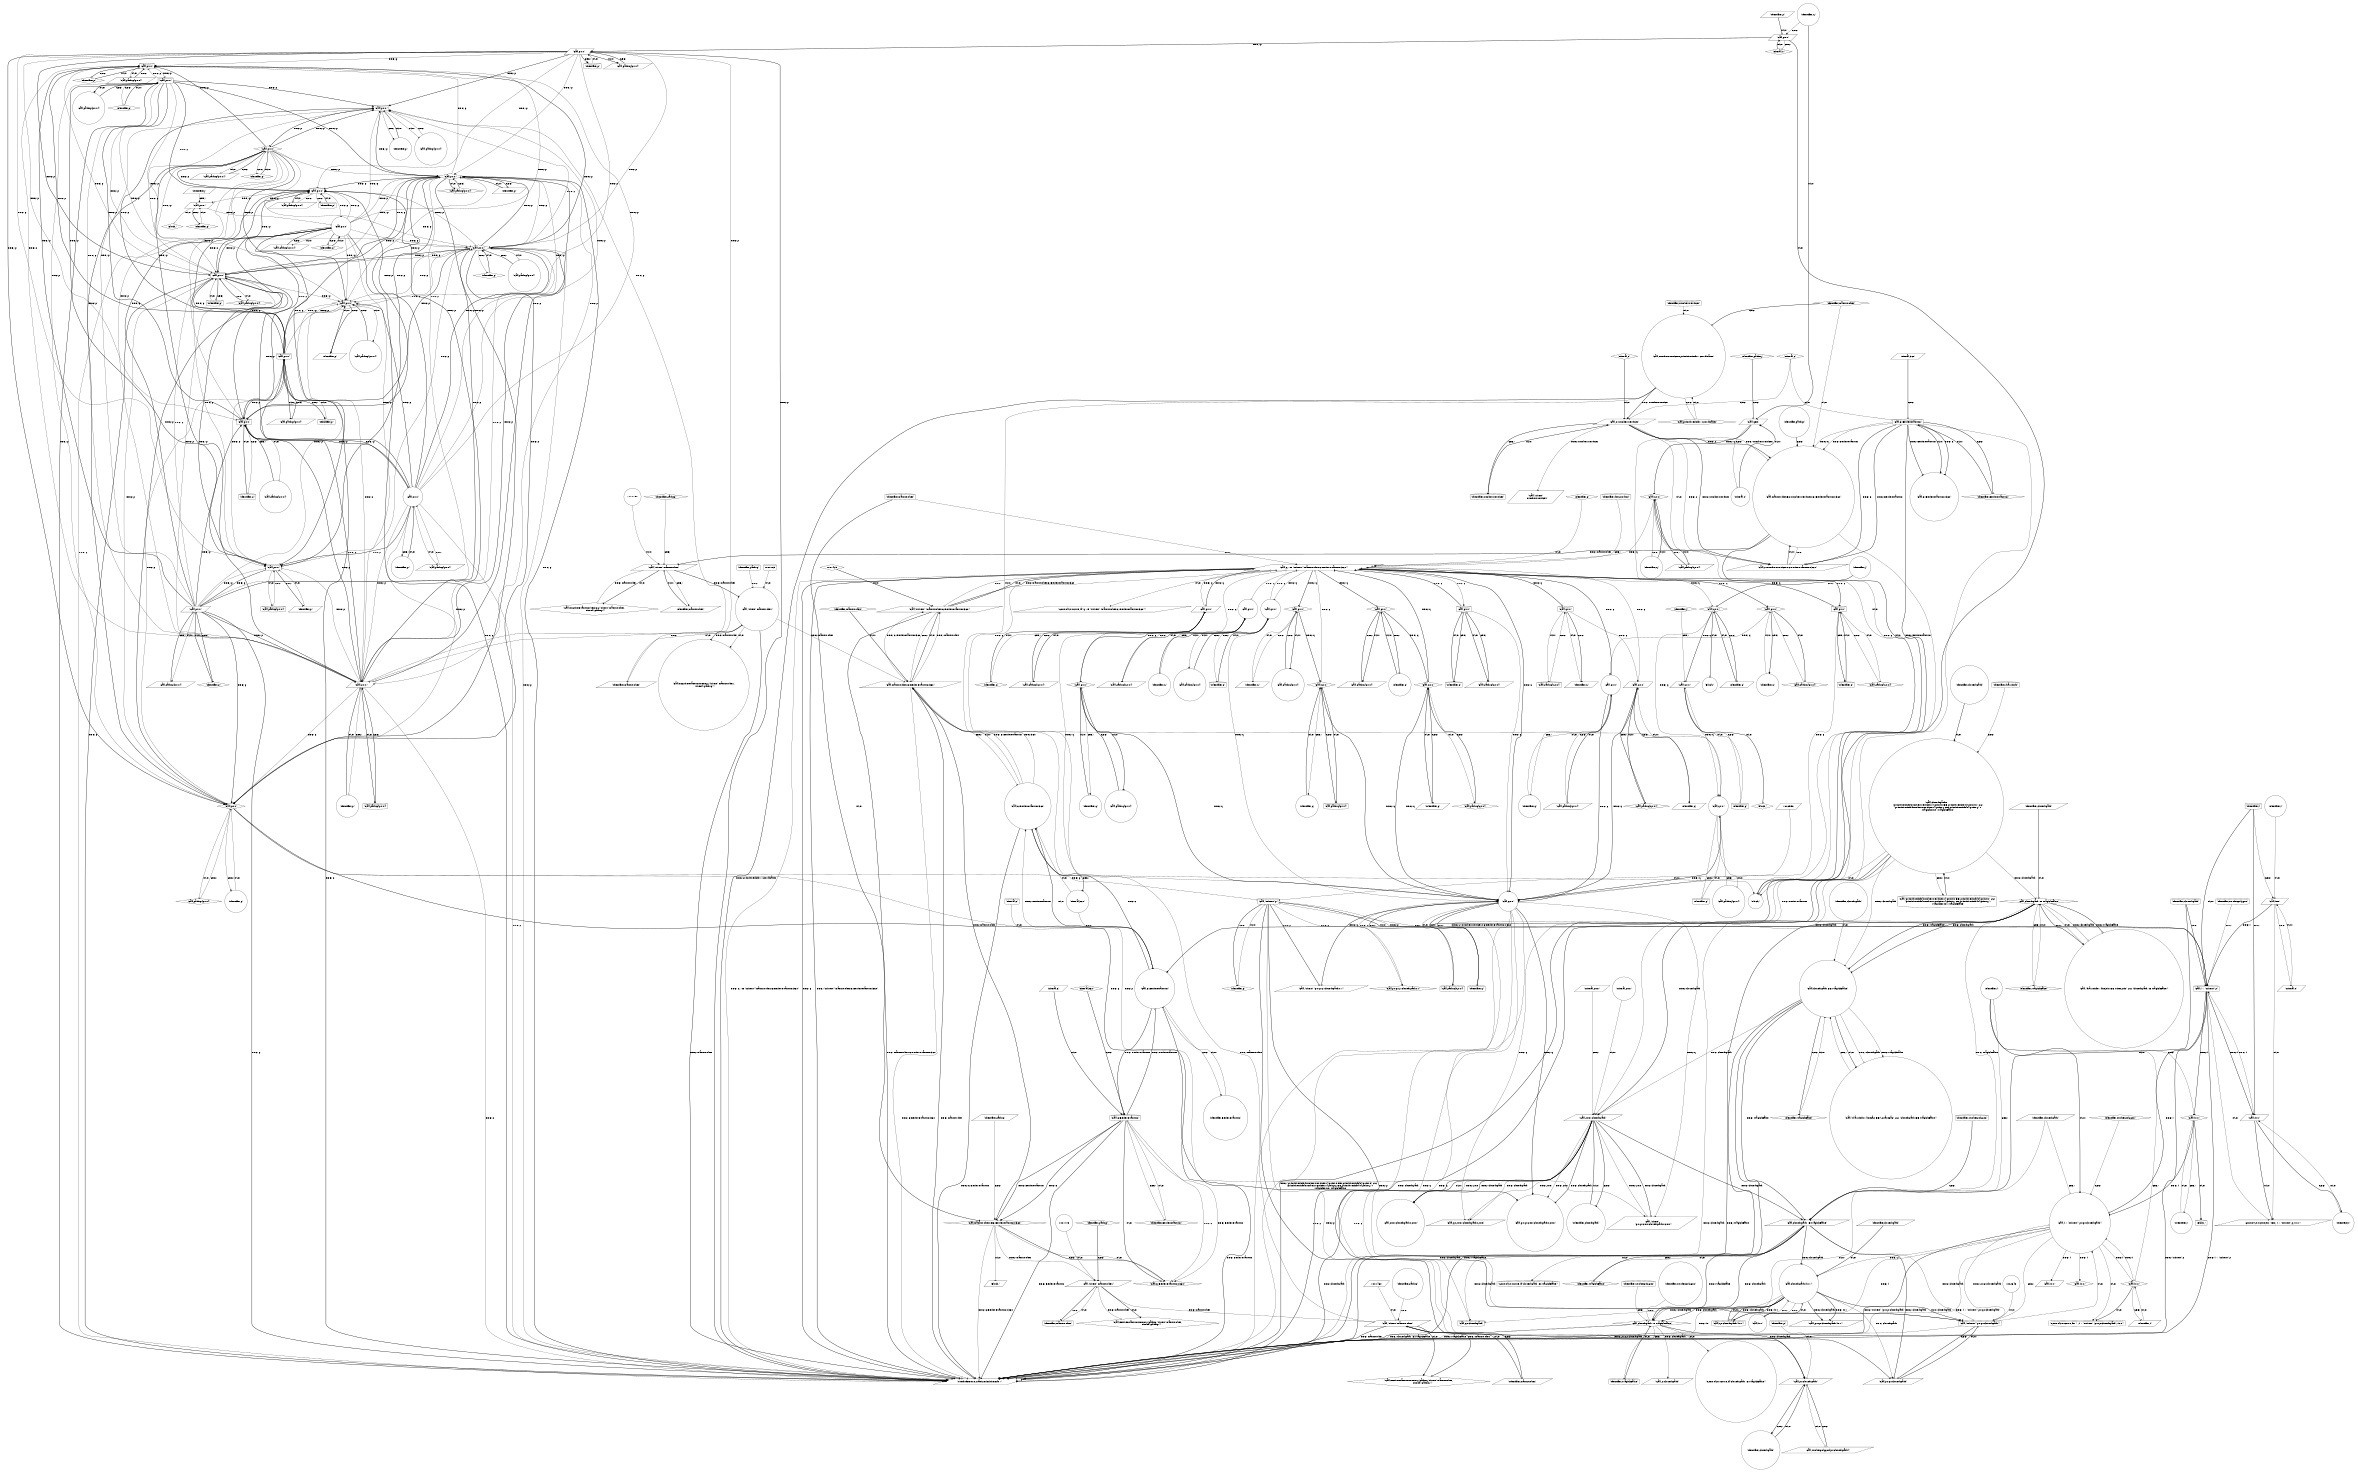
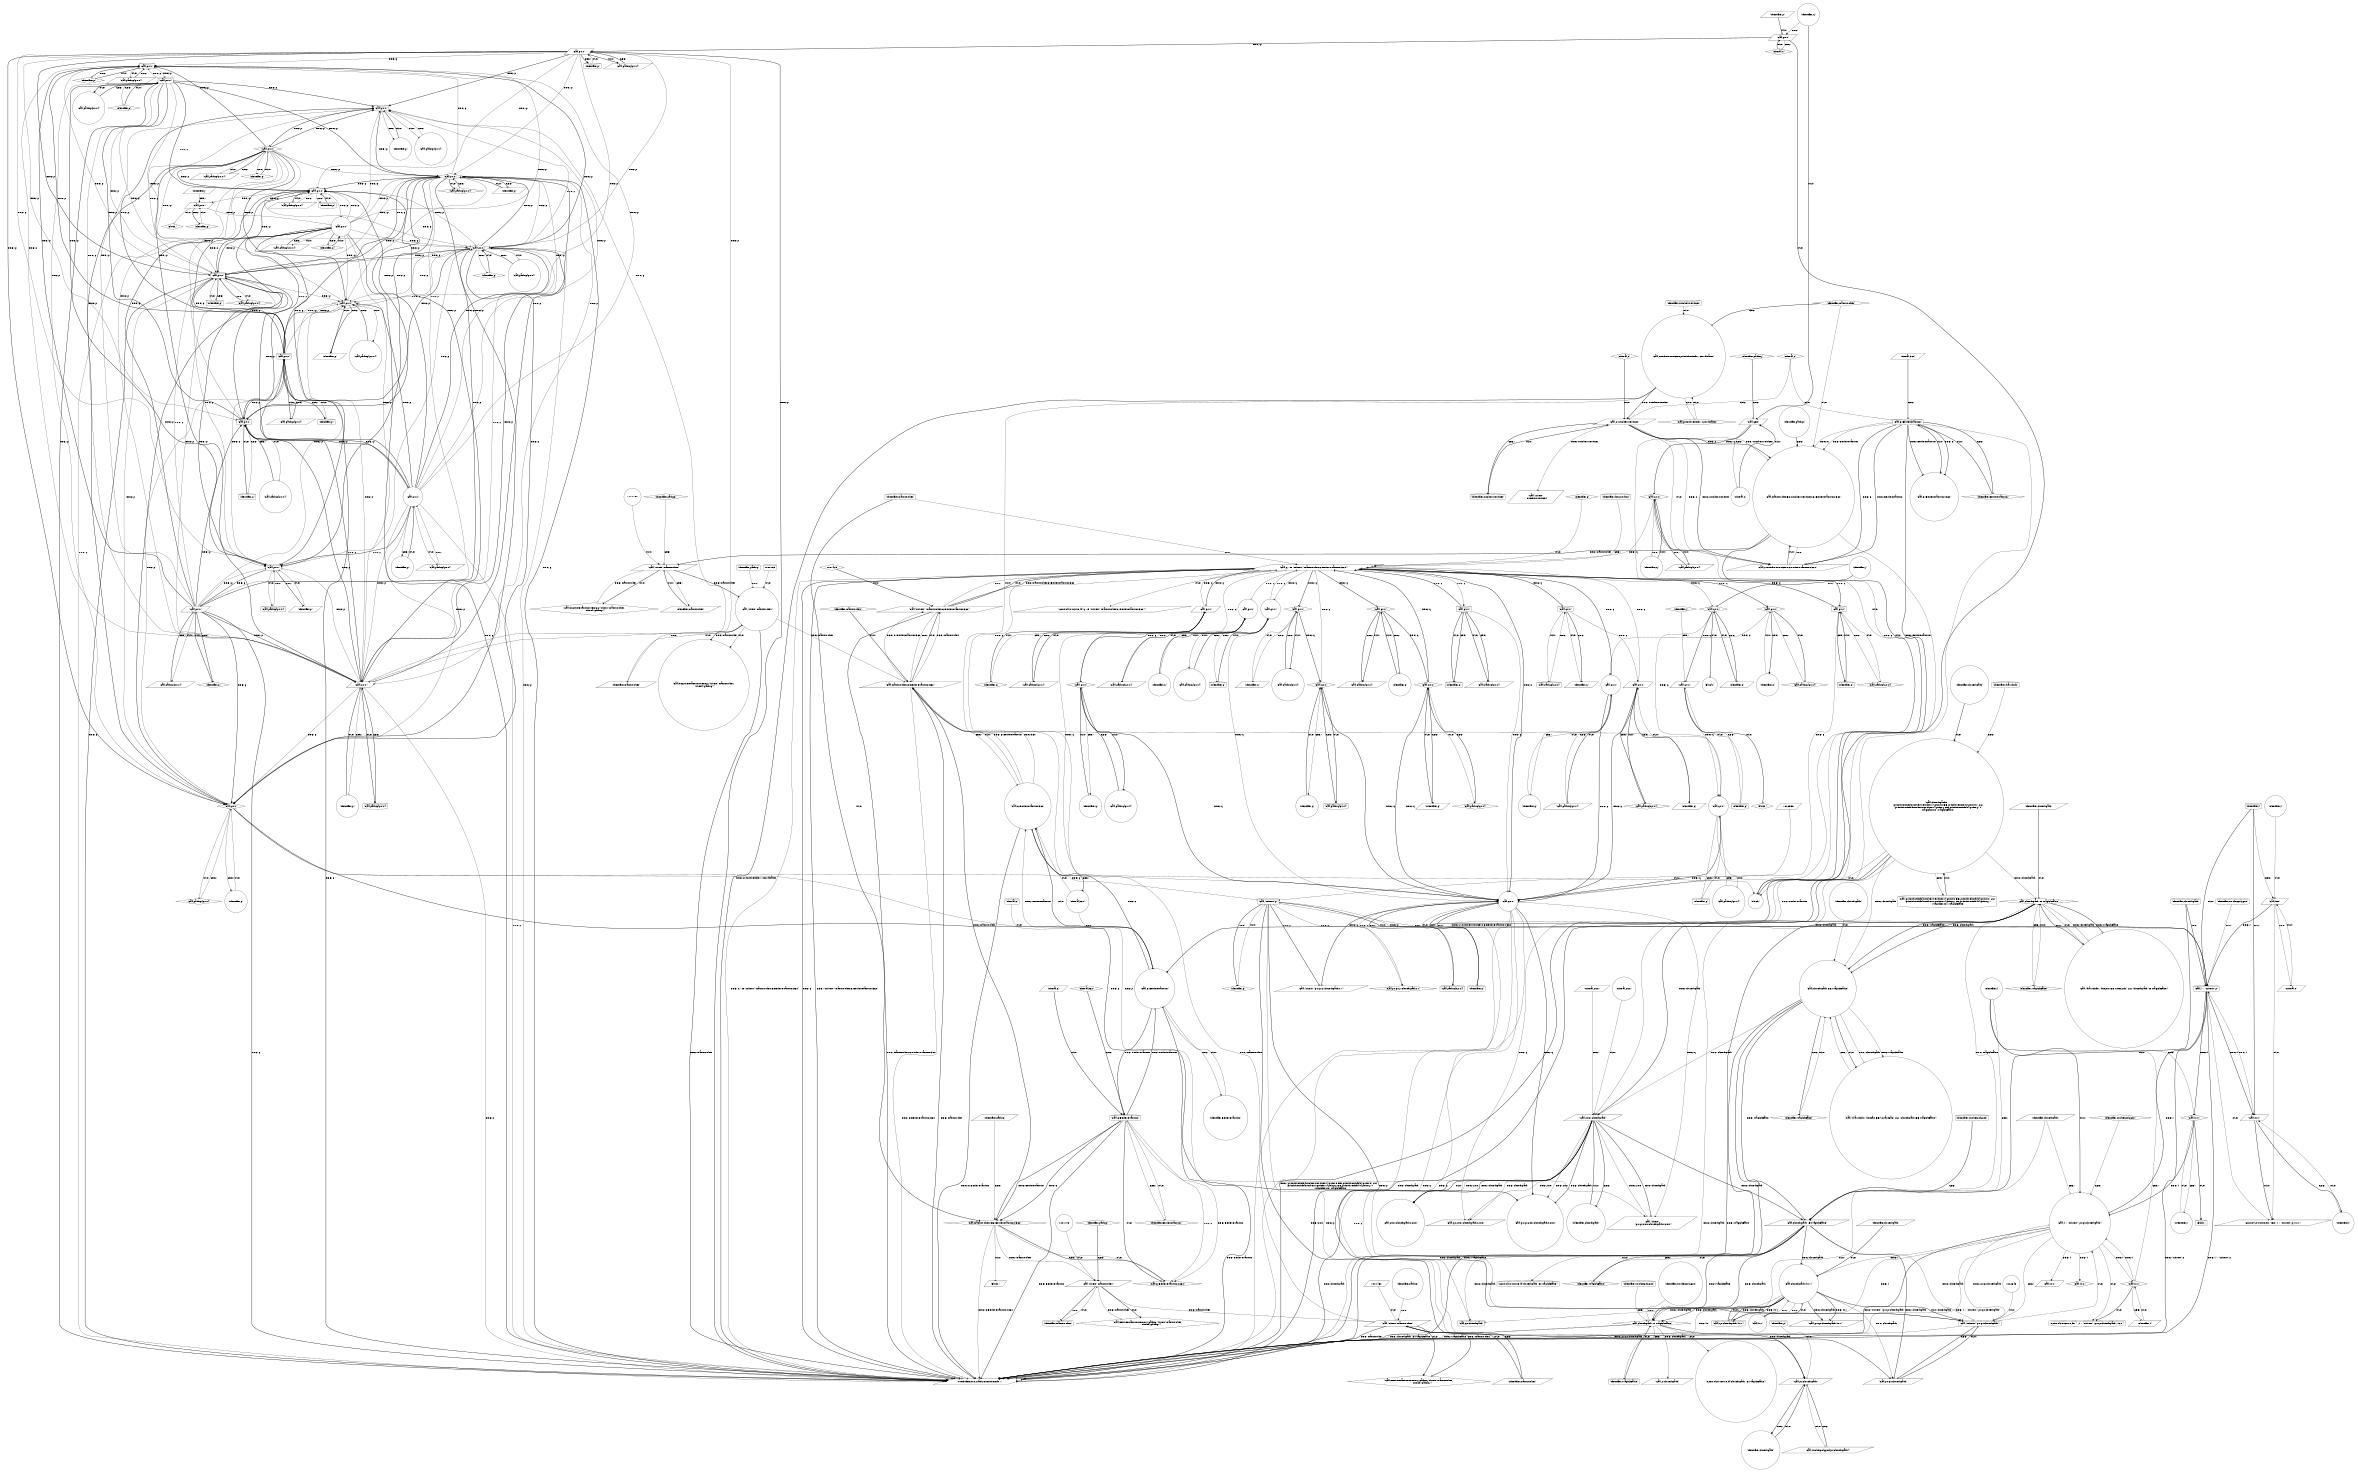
edge "(Call,(ssize_t) p)" -> "(Call,p+closed_path)": label "DDG: p" -> "DDG: 2UL"
edge "(Call,i < (ssize_t) (p+q+closed_path))" -> "(Call,closed_path-(i+1))": label "DDG: 2" -> "DDG: i"
